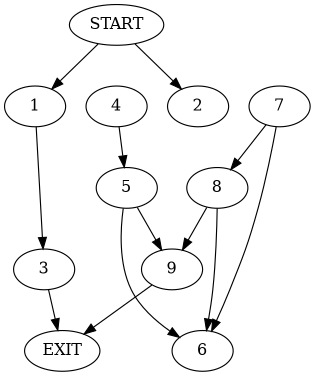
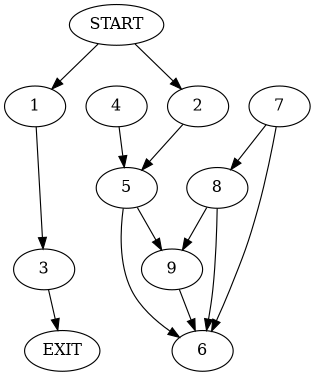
edge "2" -> "5": added
edge "9" -> "EXIT": now "9" -> "6"
